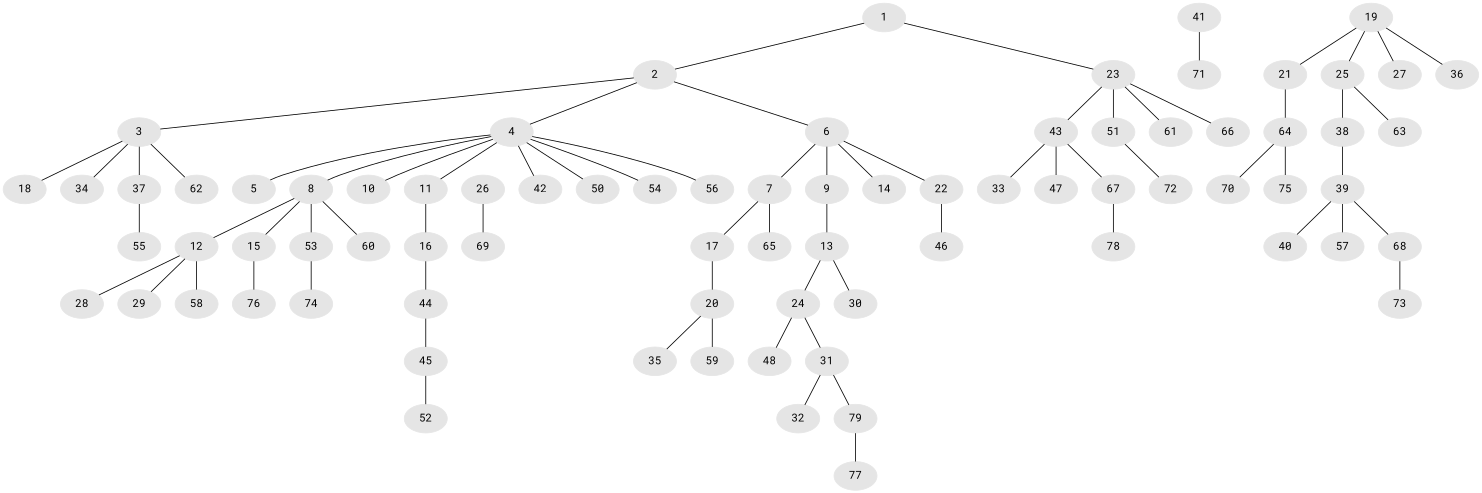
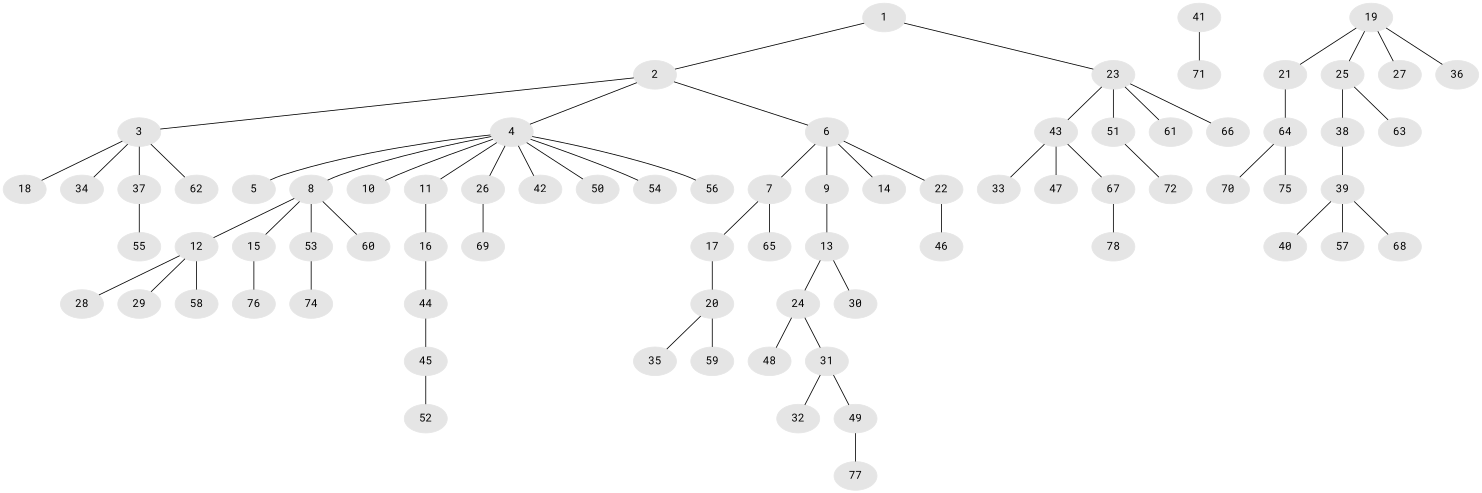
edge "4" -- "26": added
node "73": removed
node "79": label "79" -> "49"
